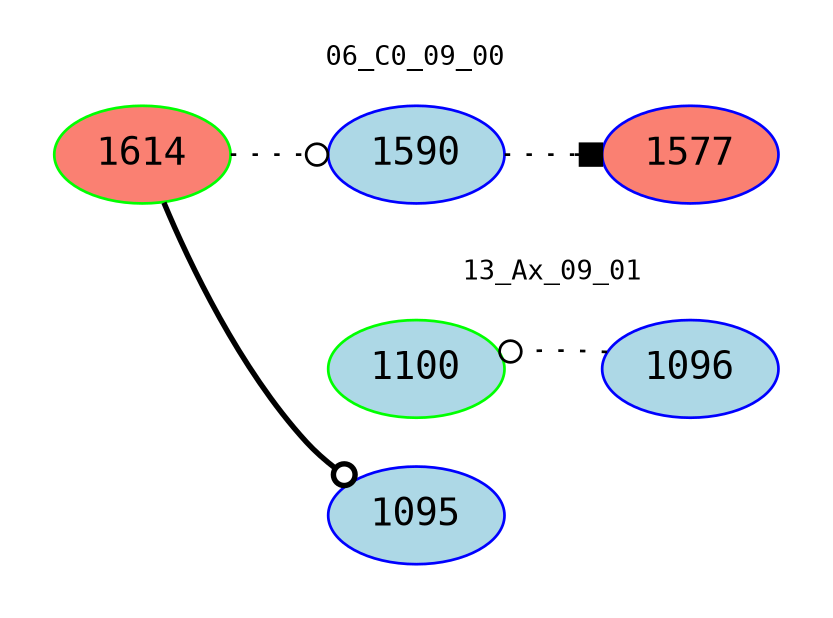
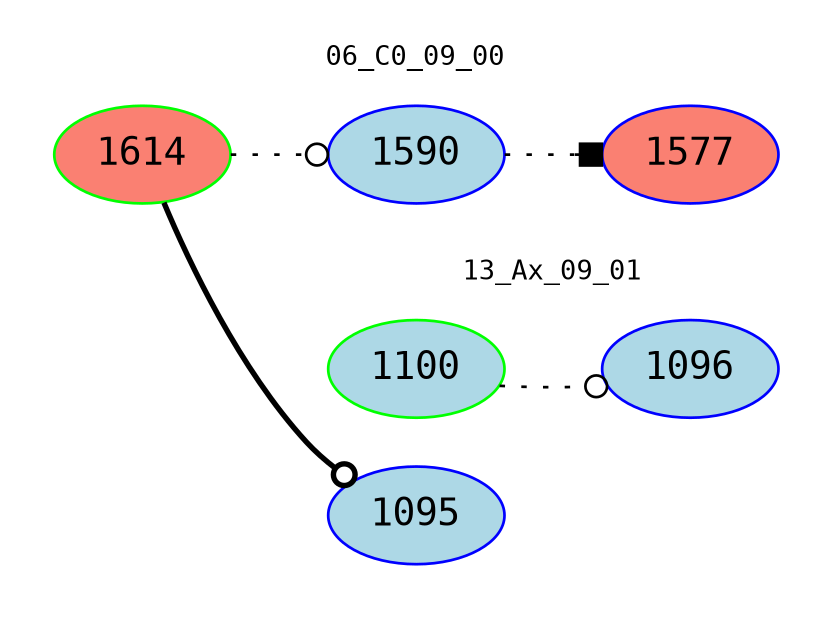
edge "1096" -> "1100": reversed
